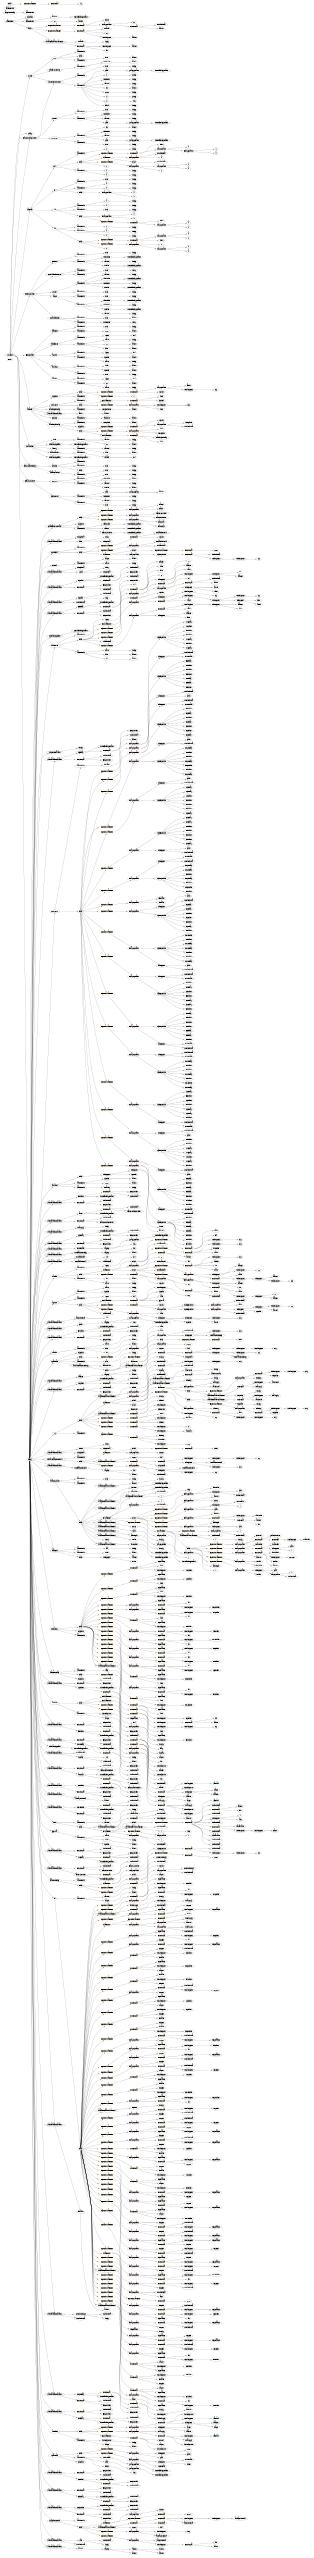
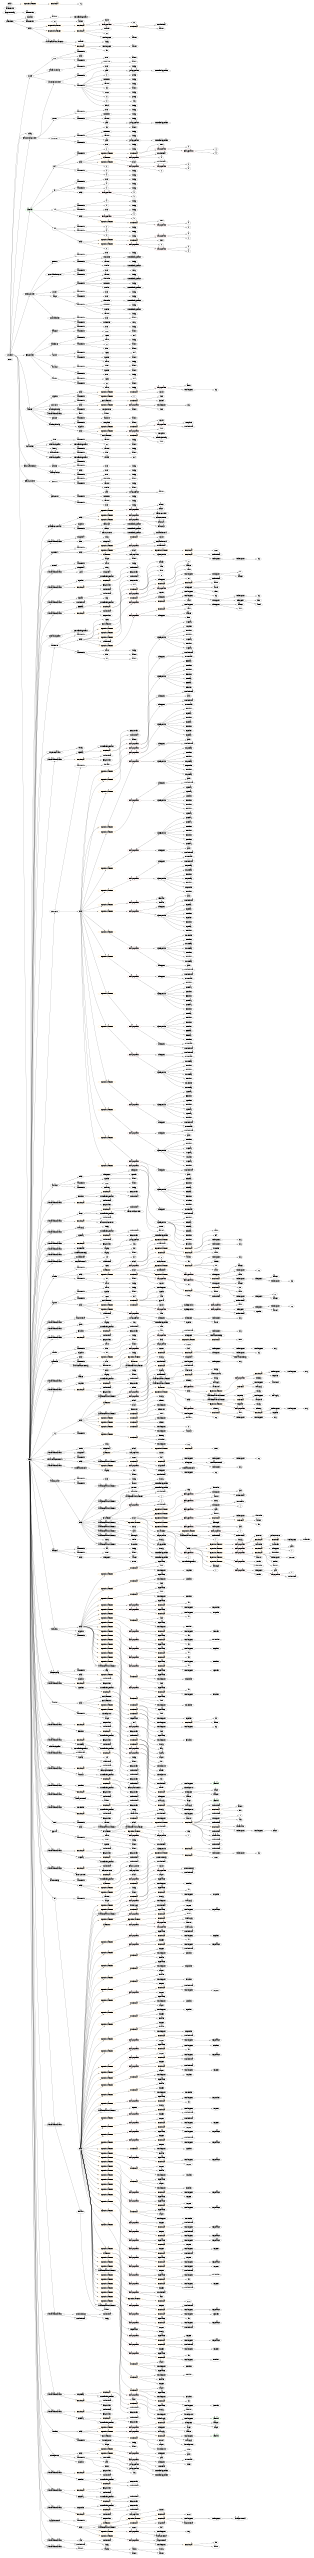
node "updatePath": label "updatePath" -> "mintedAmount"
